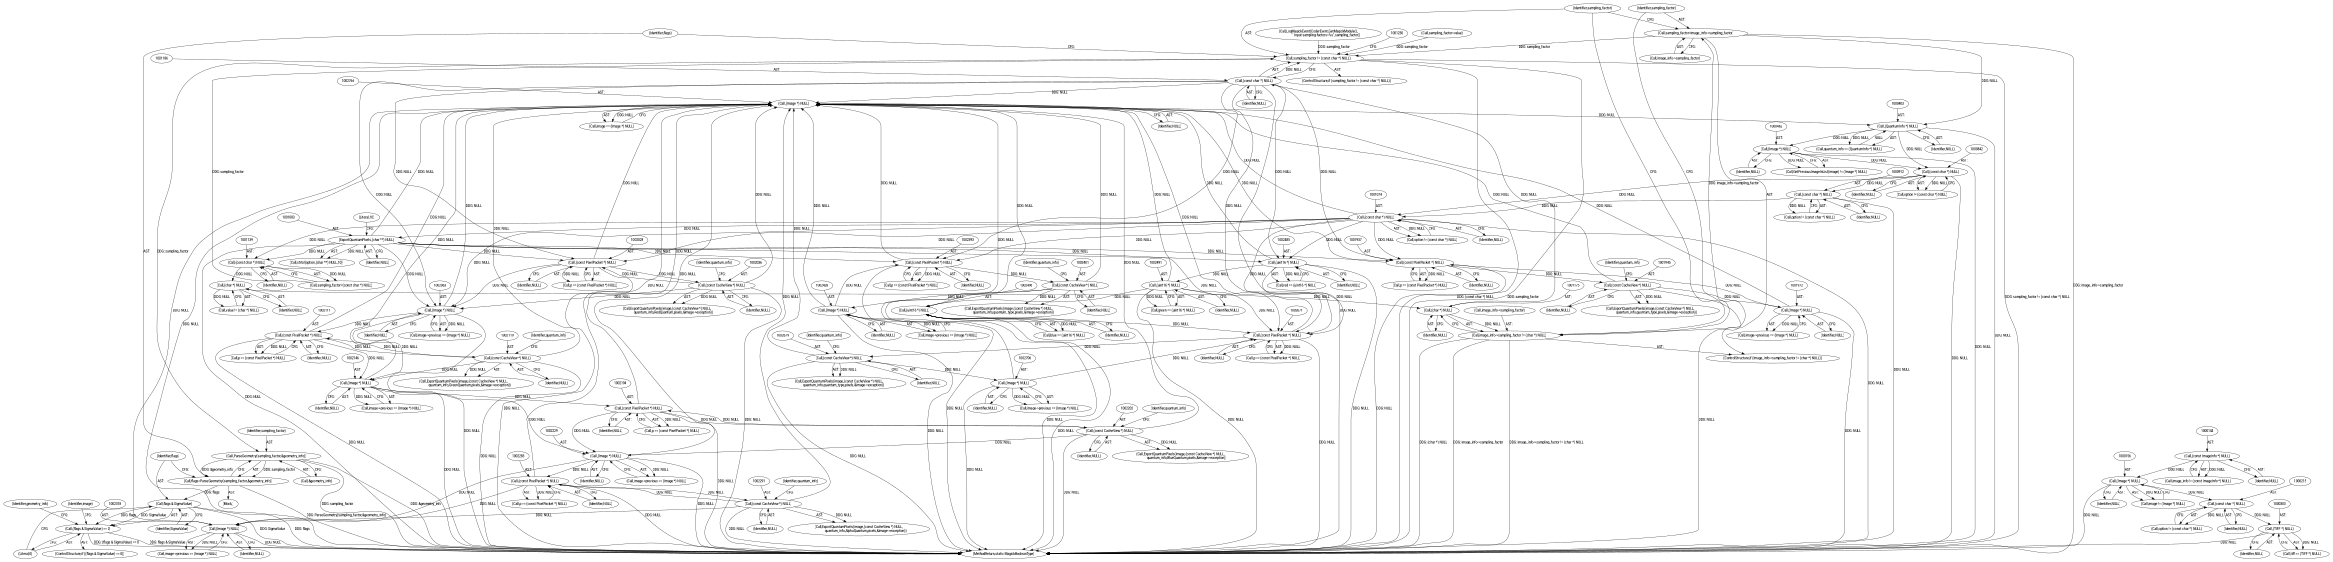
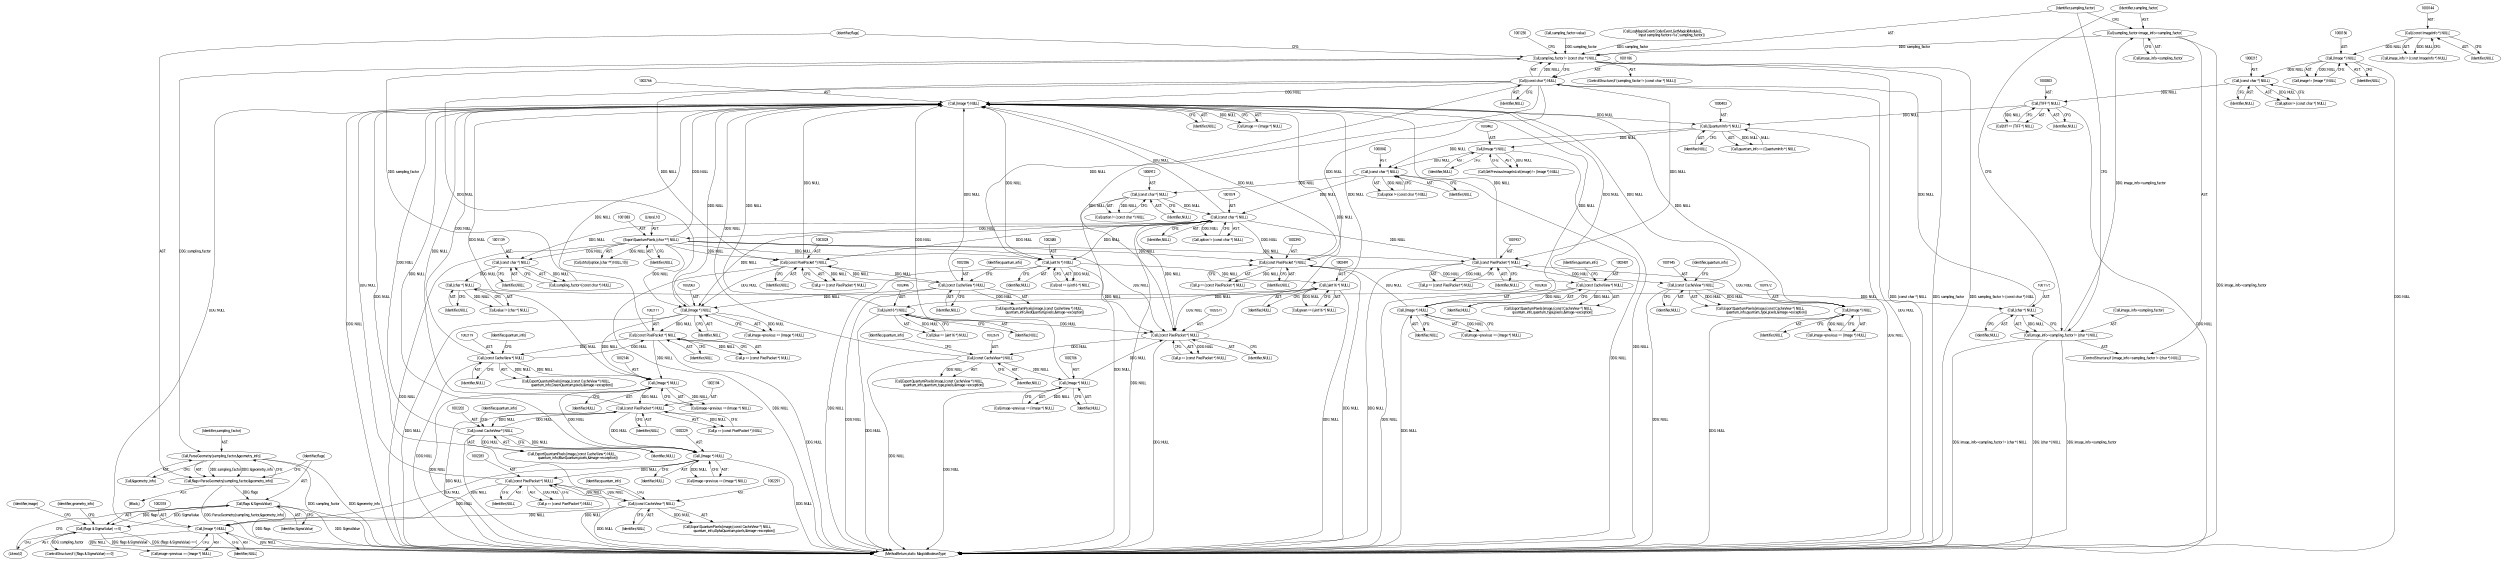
edge "(Call,sampling_factor=image_info->sampling_factor)" -> "(Call,(QuantumInfo *) NULL)": now "(Call,(TIFF *) NULL)" -> "(Call,(QuantumInfo *) NULL)"
edge "(Literal,10)" -> "(ExportQuantumPixels,(char **) NULL)": label "CFG: " -> "AST: "
edge "(Call,(flags & SigmaValue) == 0)" -> "(ControlStructure,if ((flags & SigmaValue) == 0))": label "AST: " -> "DDG: sampling_factor"
